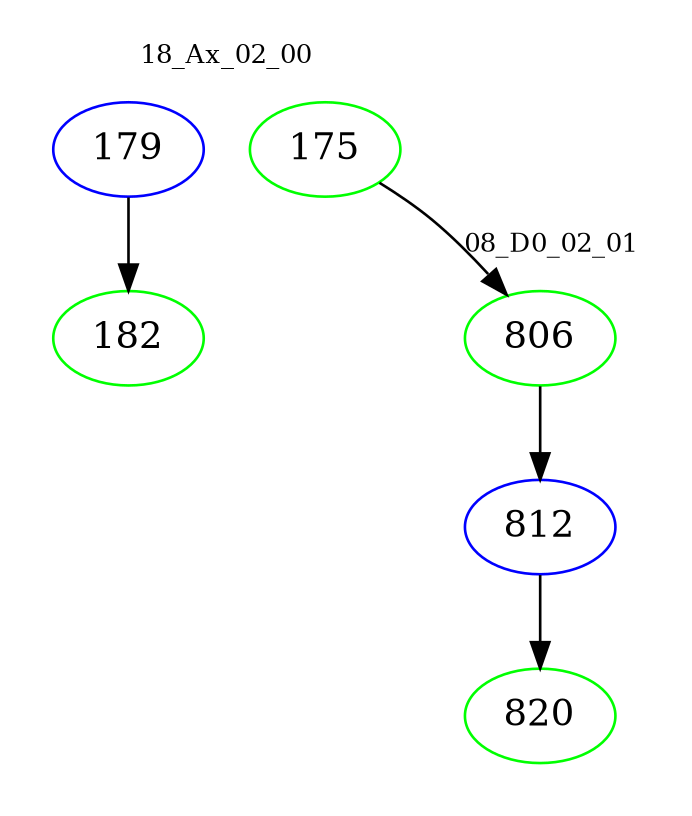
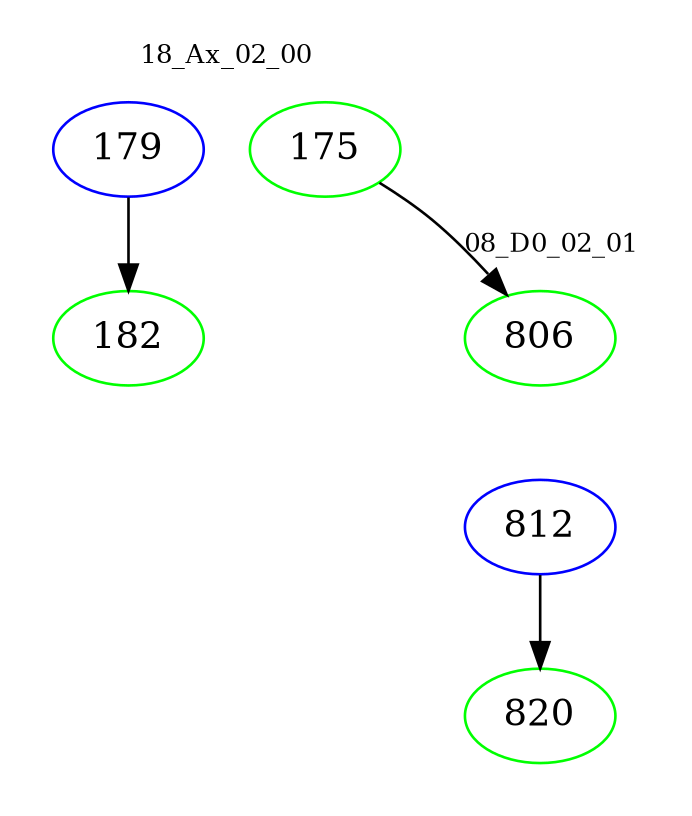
edge "806" -> "812": removed
